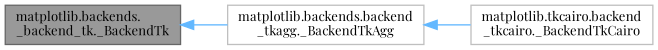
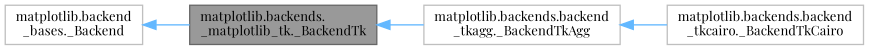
node "matplotlib.backend _bases._Backend": added
node "matplotlib.backends. _backend_tk._BackendTk": label "matplotlib.backends. _backend_tk._BackendTk" -> "matplotlib.backends. _matplotlib_tk._BackendTk"
node "matplotlib.tkcairo.backend _tkcairo._BackendTkCairo": label "matplotlib.tkcairo.backend _tkcairo._BackendTkCairo" -> "matplotlib.backends.backend _tkcairo._BackendTkCairo"
